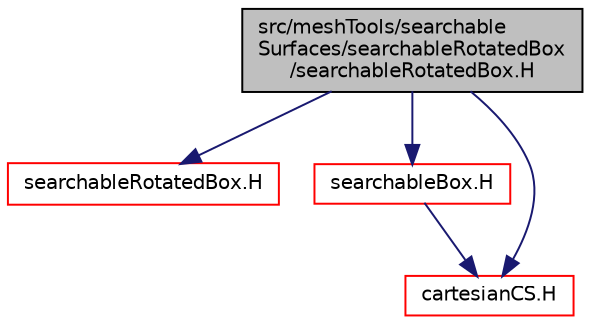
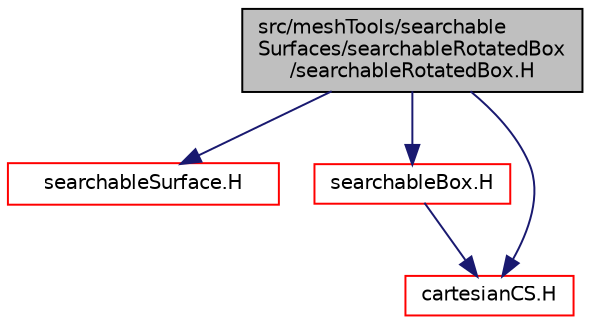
node "searchableRotatedBox.H": label "searchableRotatedBox.H" -> "searchableSurface.H"
